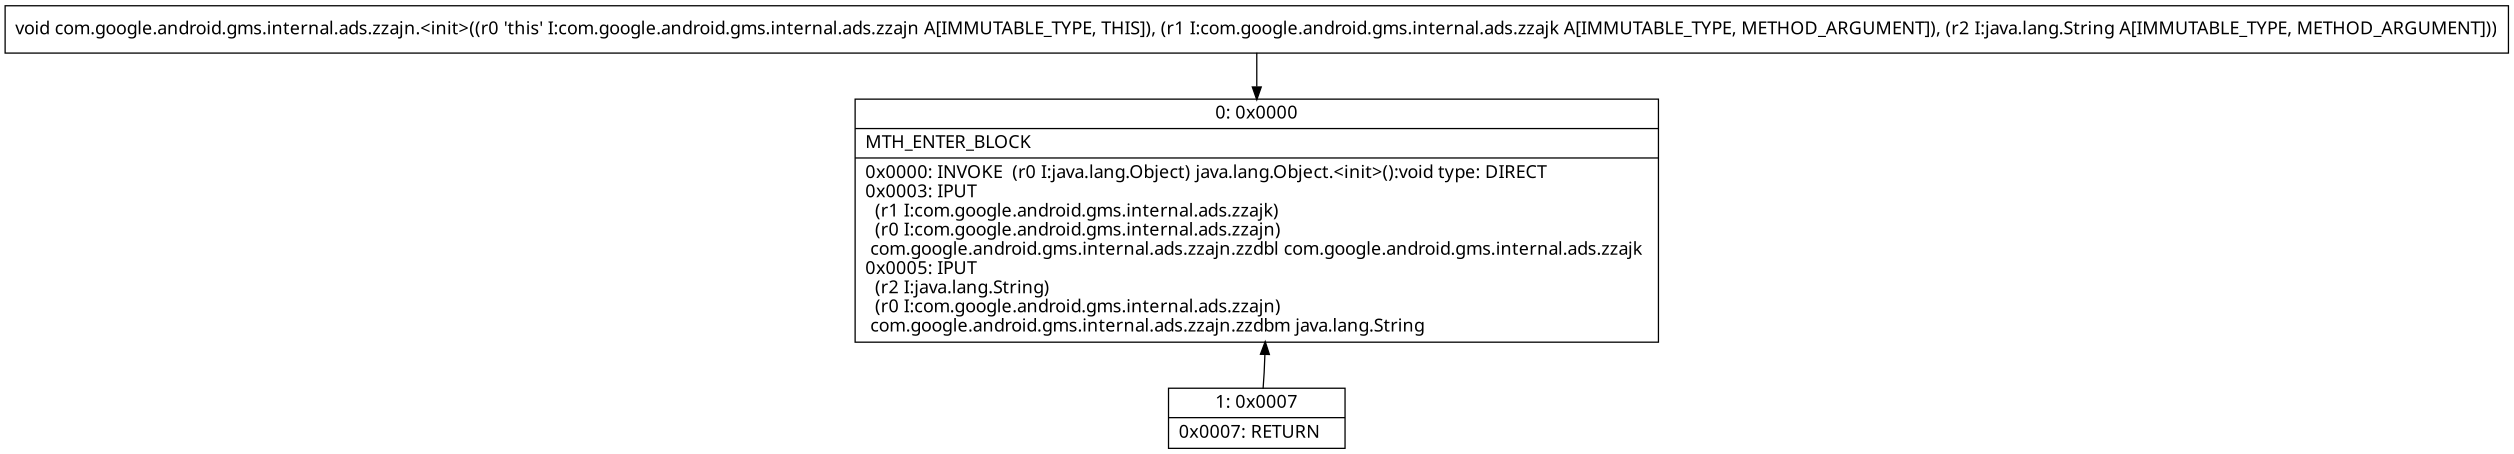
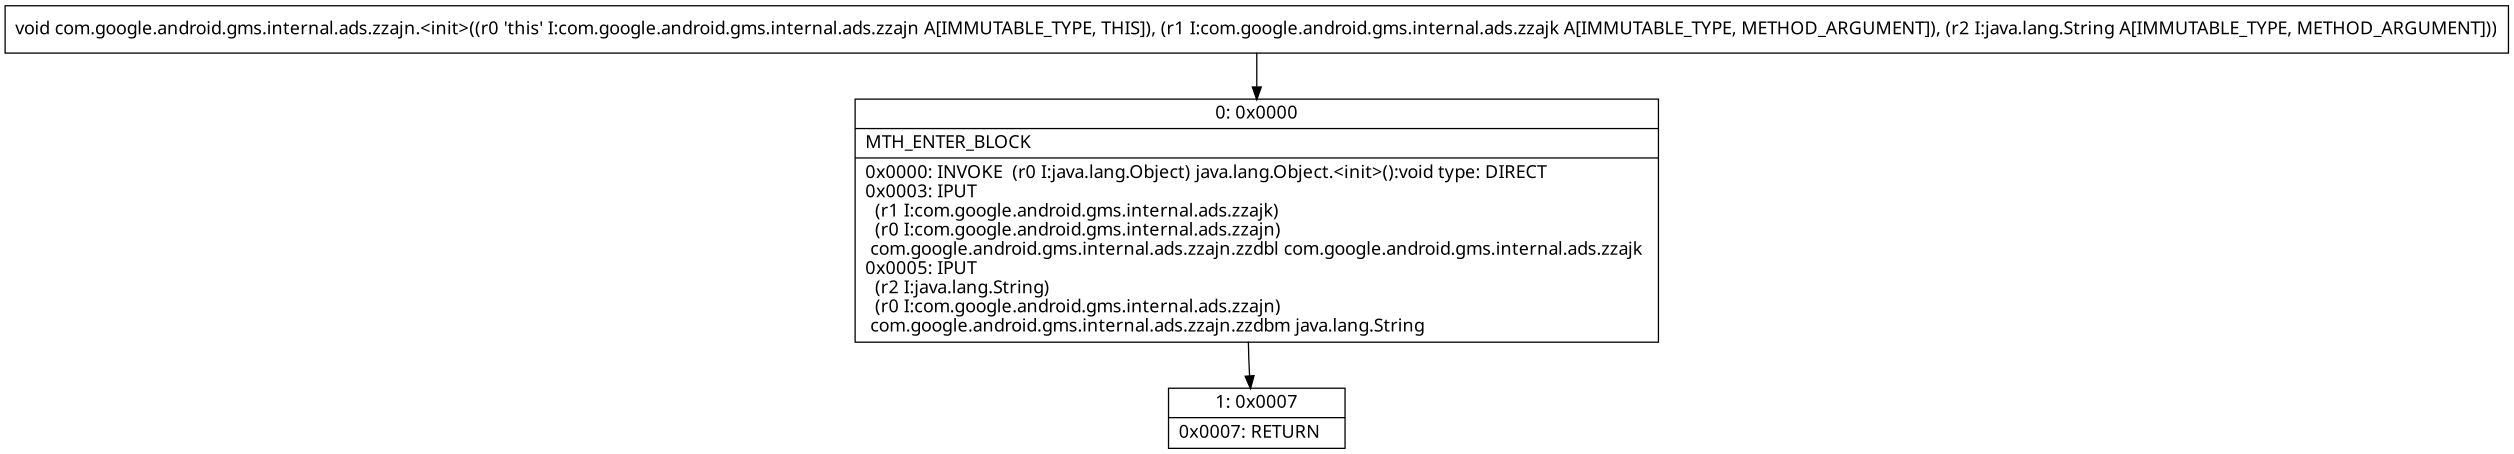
edge "1: 0x0007" -> "0: 0x0000": reversed
